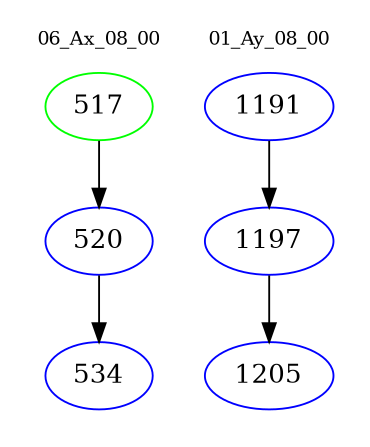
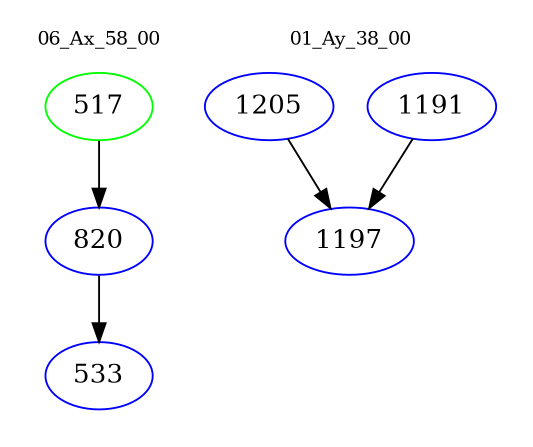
cluster "06_Ax_08_00": label "06_Ax_08_00" -> "06_Ax_58_00"
cluster "01_Ay_08_00": label "01_Ay_08_00" -> "01_Ay_38_00"
node "520": label "520" -> "820"
edge "1197" -> "1205": reversed
node "534": label "534" -> "533"
